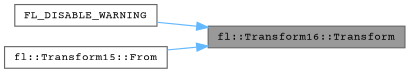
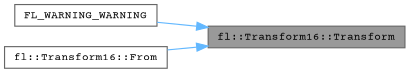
node "FL_DISABLE_WARNING": label "FL_DISABLE_WARNING" -> "FL_WARNING_WARNING"
node "fl::Transform15::From": label "fl::Transform15::From" -> "fl::Transform16::From"
